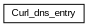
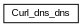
node "Curl_dns_entry": label "Curl_dns_entry" -> "Curl_dns_dns"
